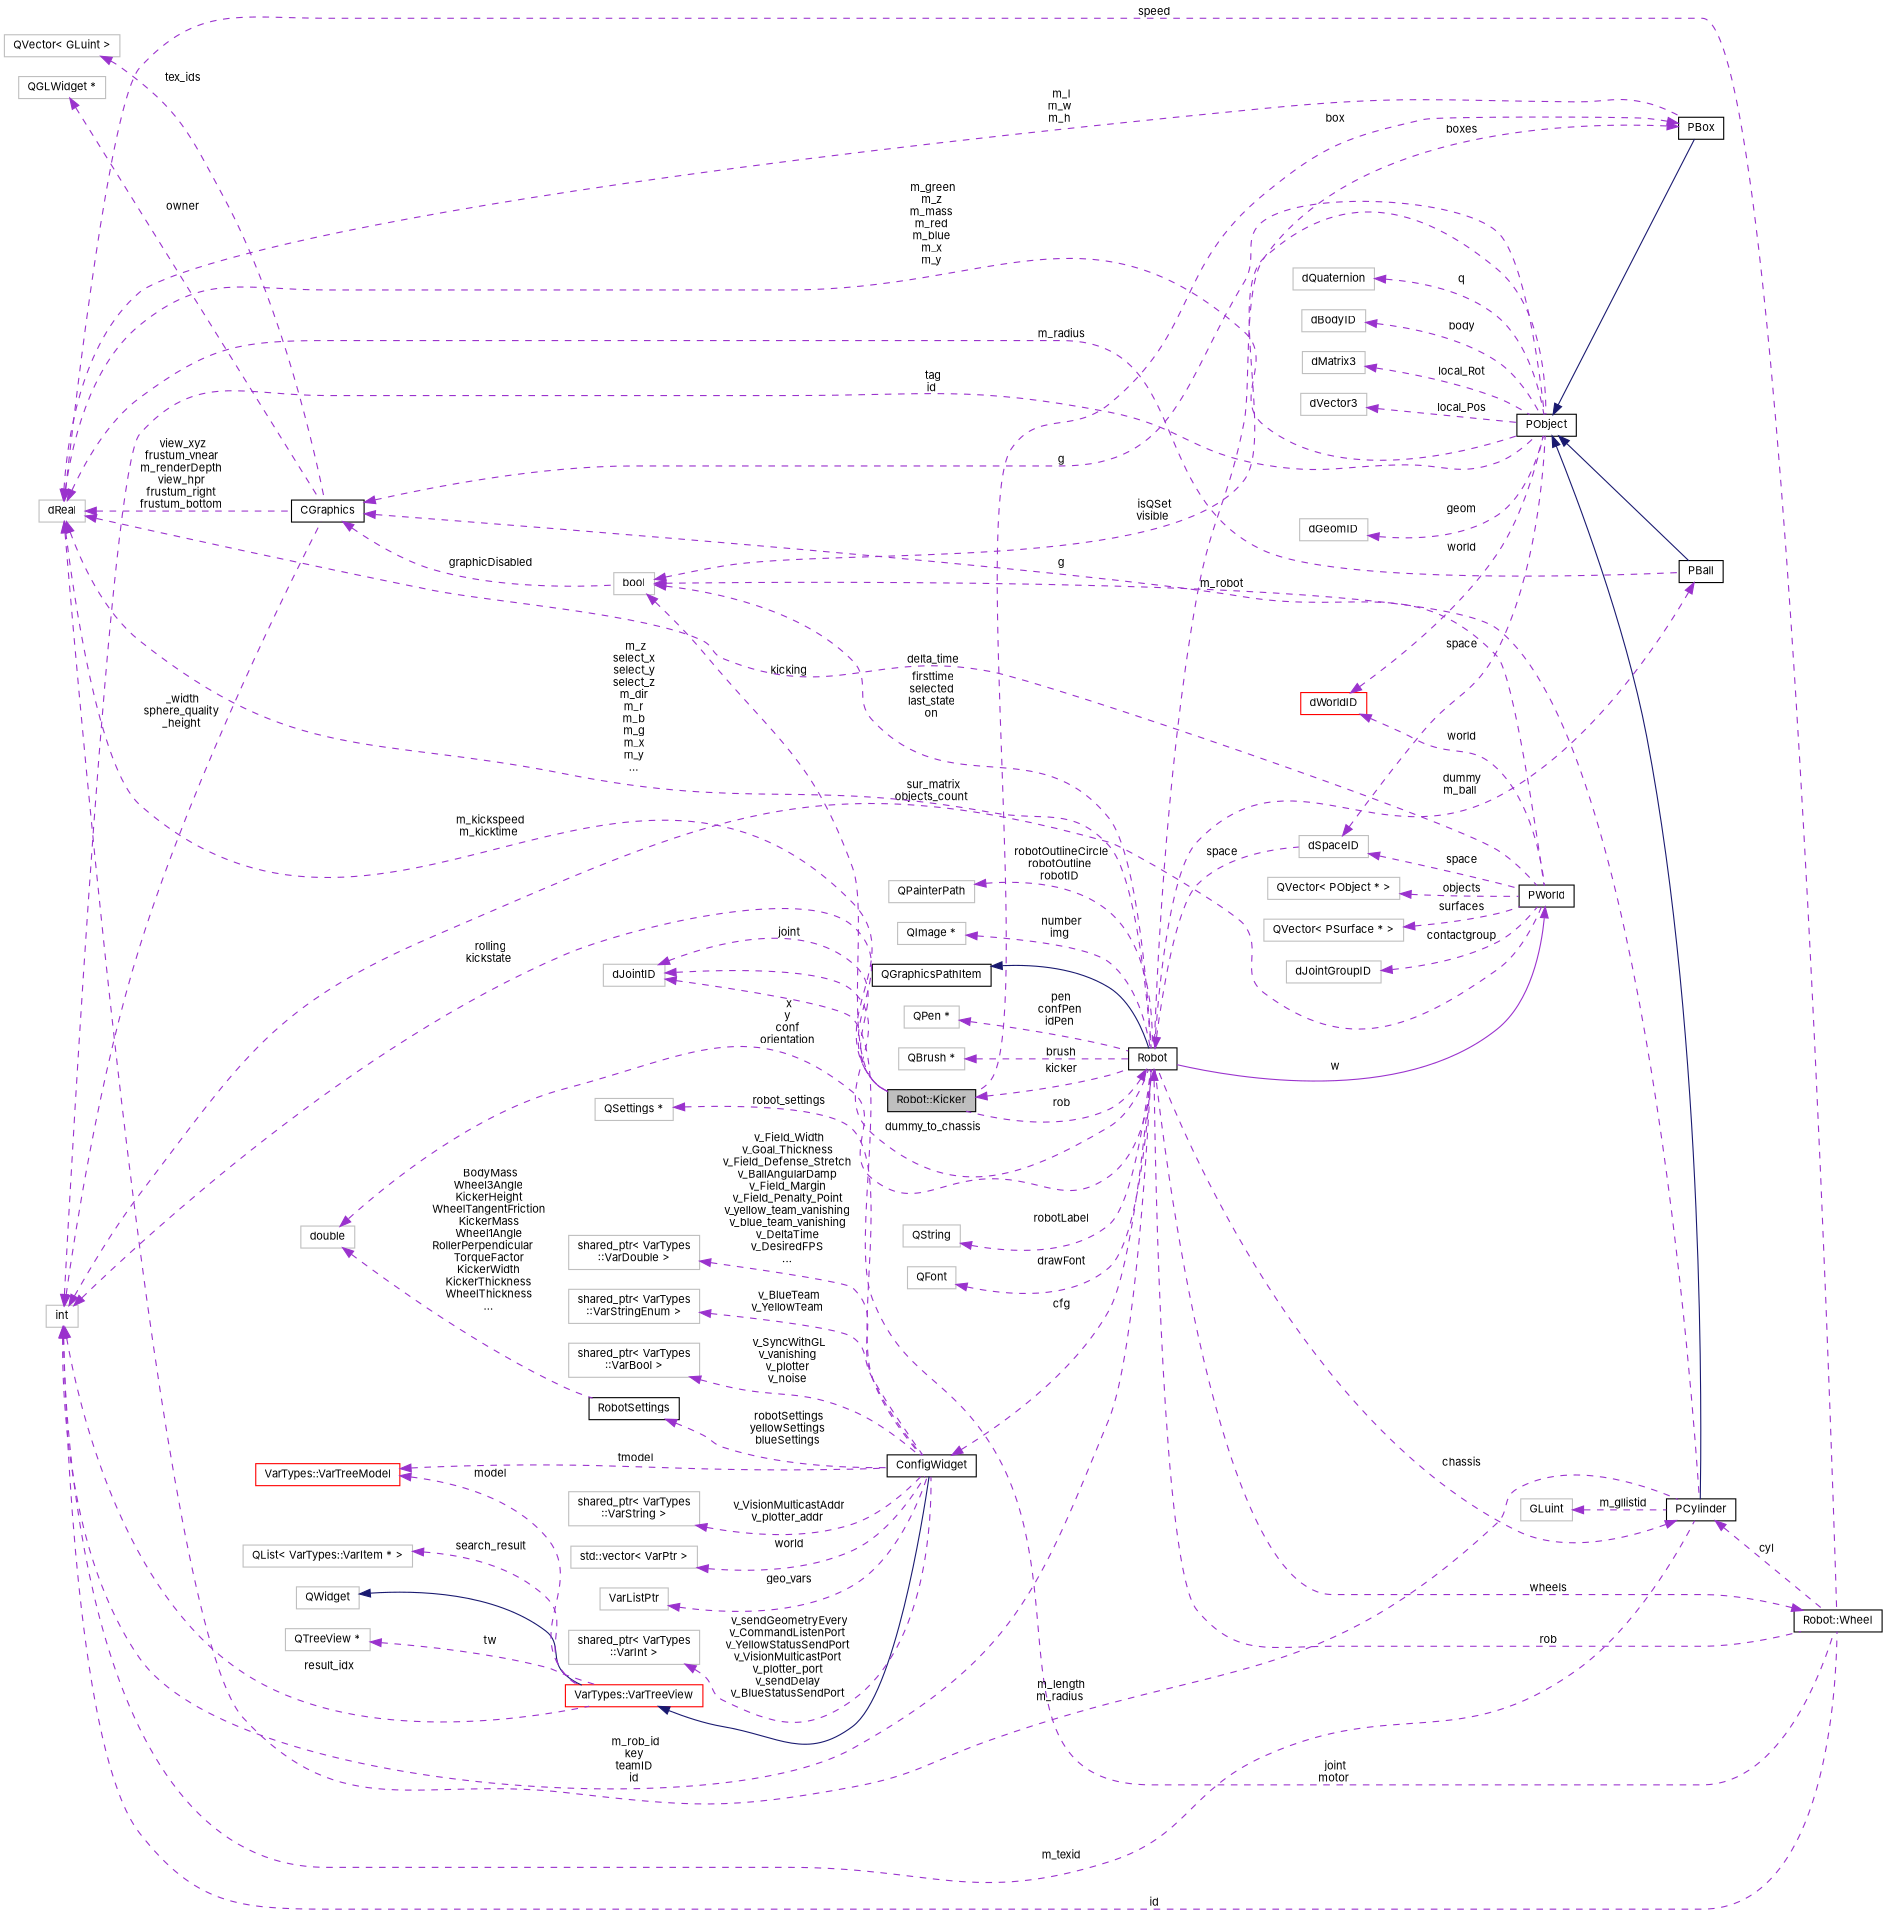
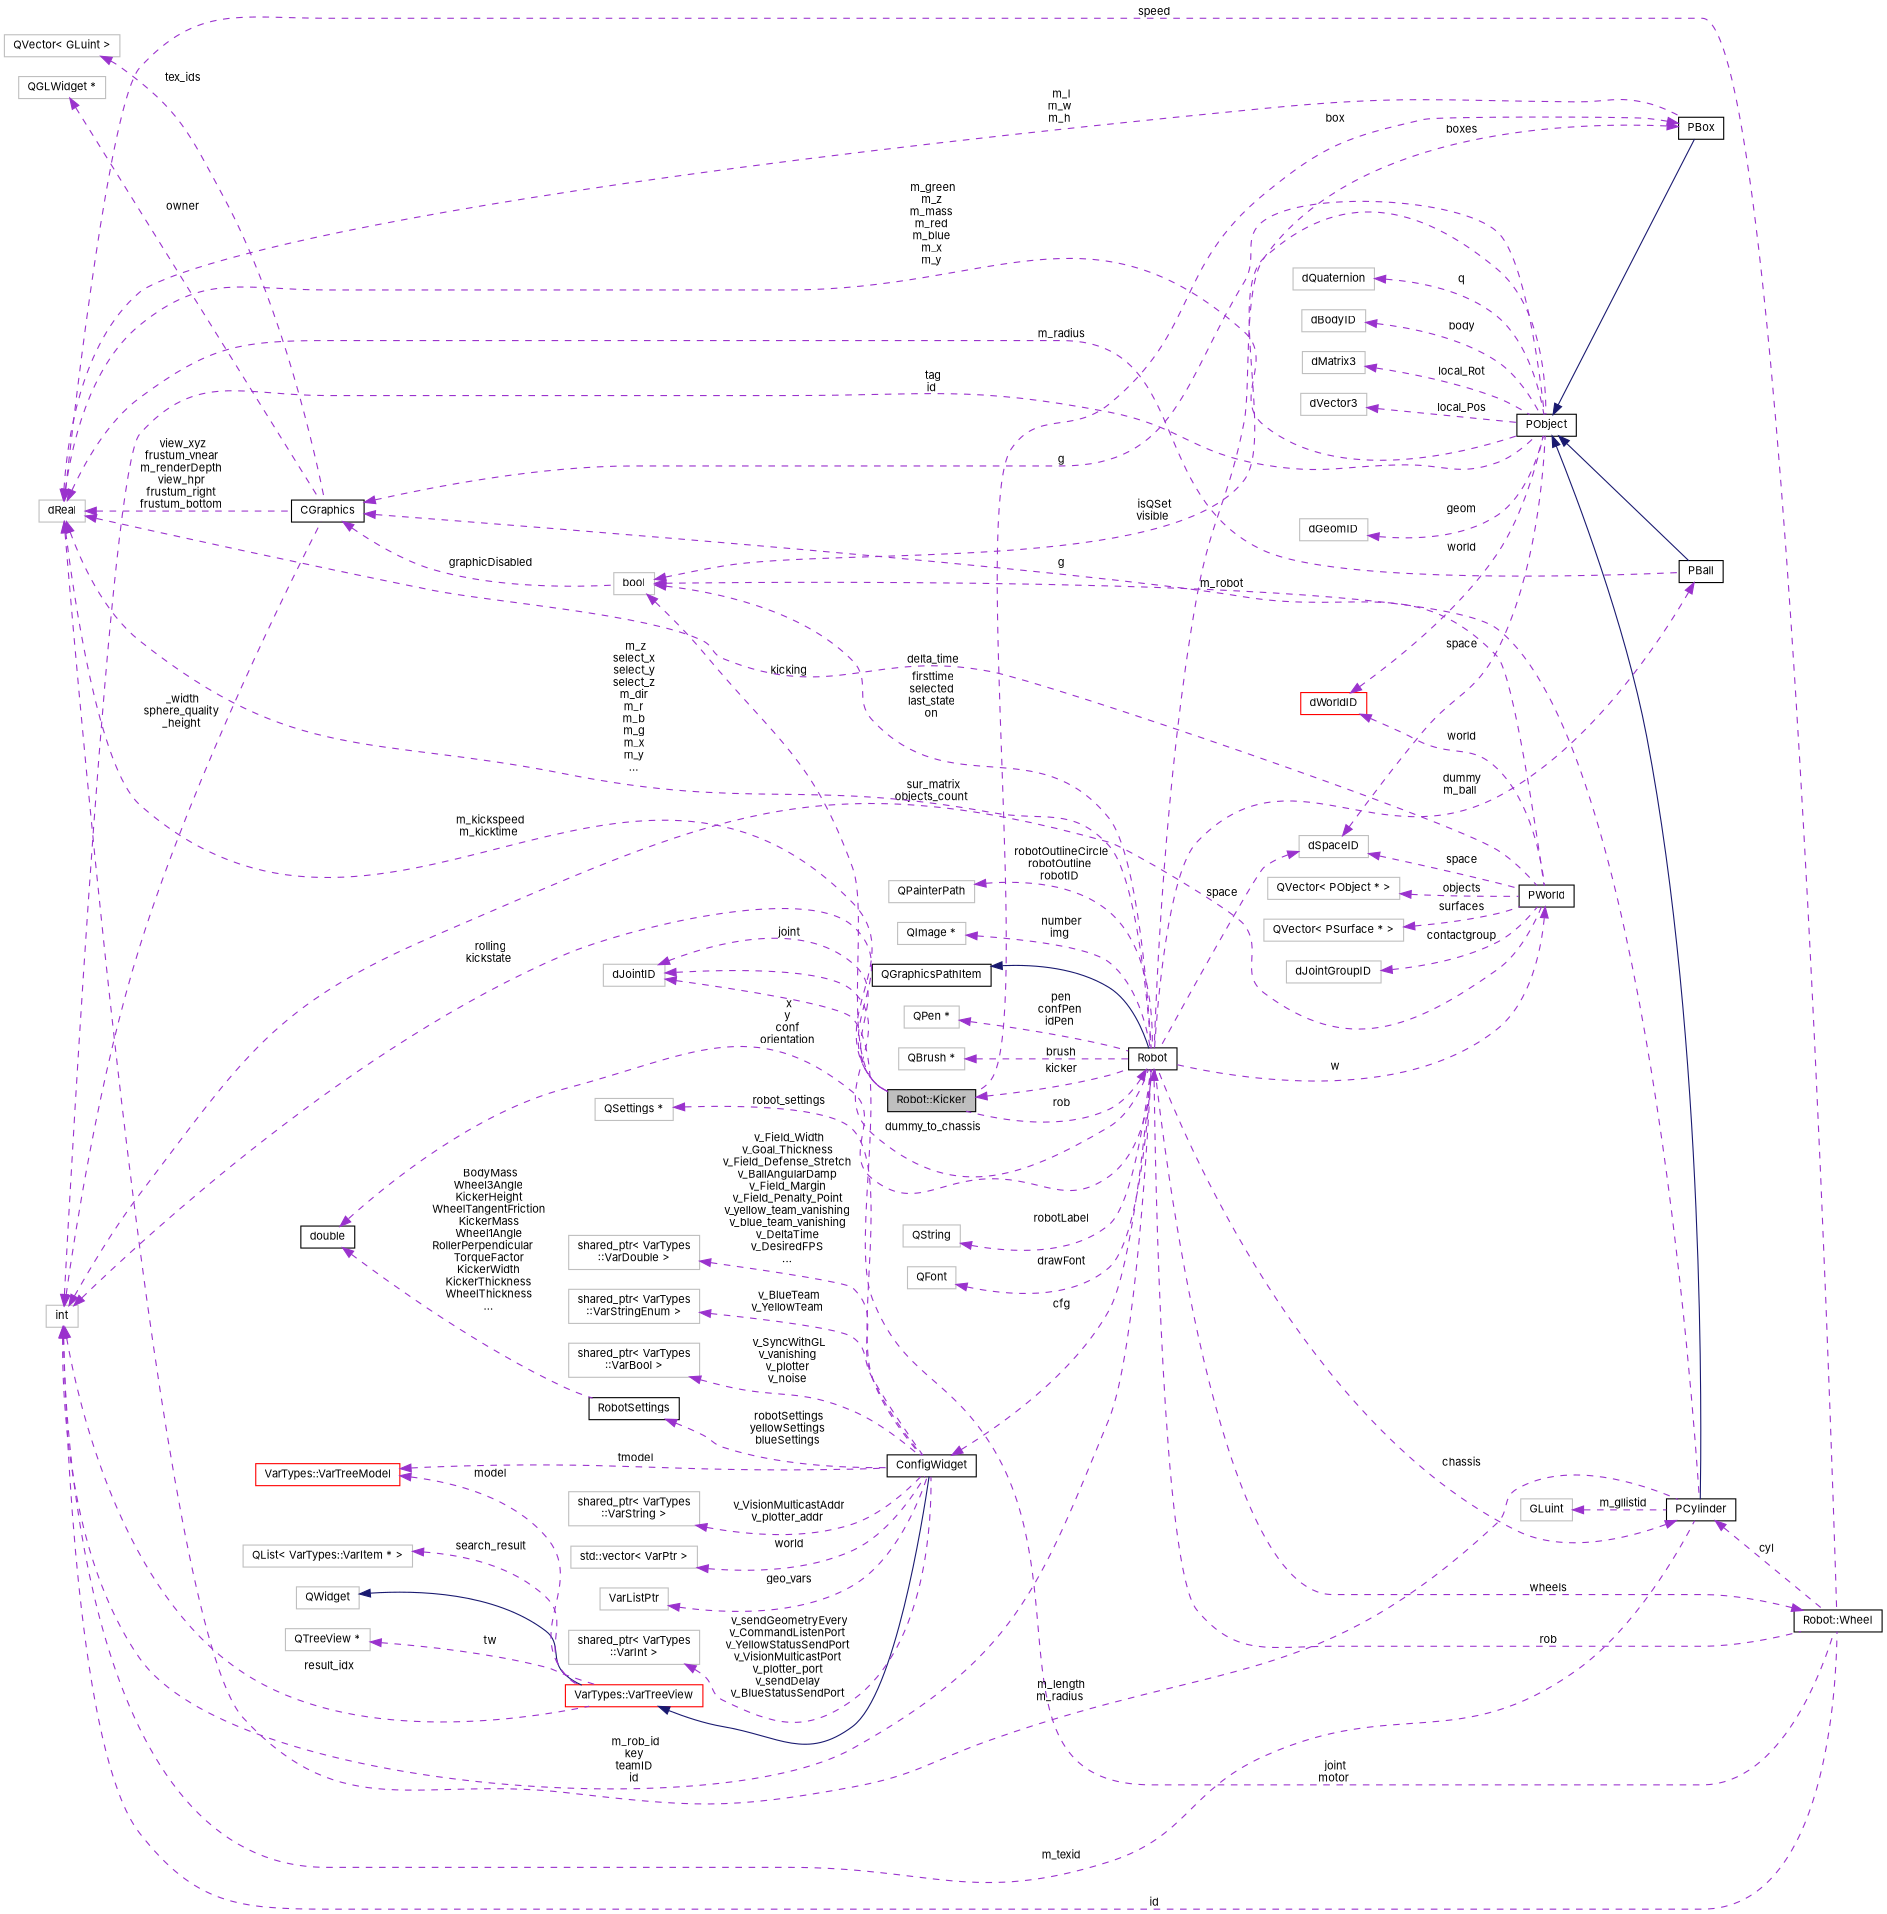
edge "dSpaceID" -> "Robot": reversed
edge "Robot" -> "PWorld": style solid -> dashed
node "double": color grey75 -> black
